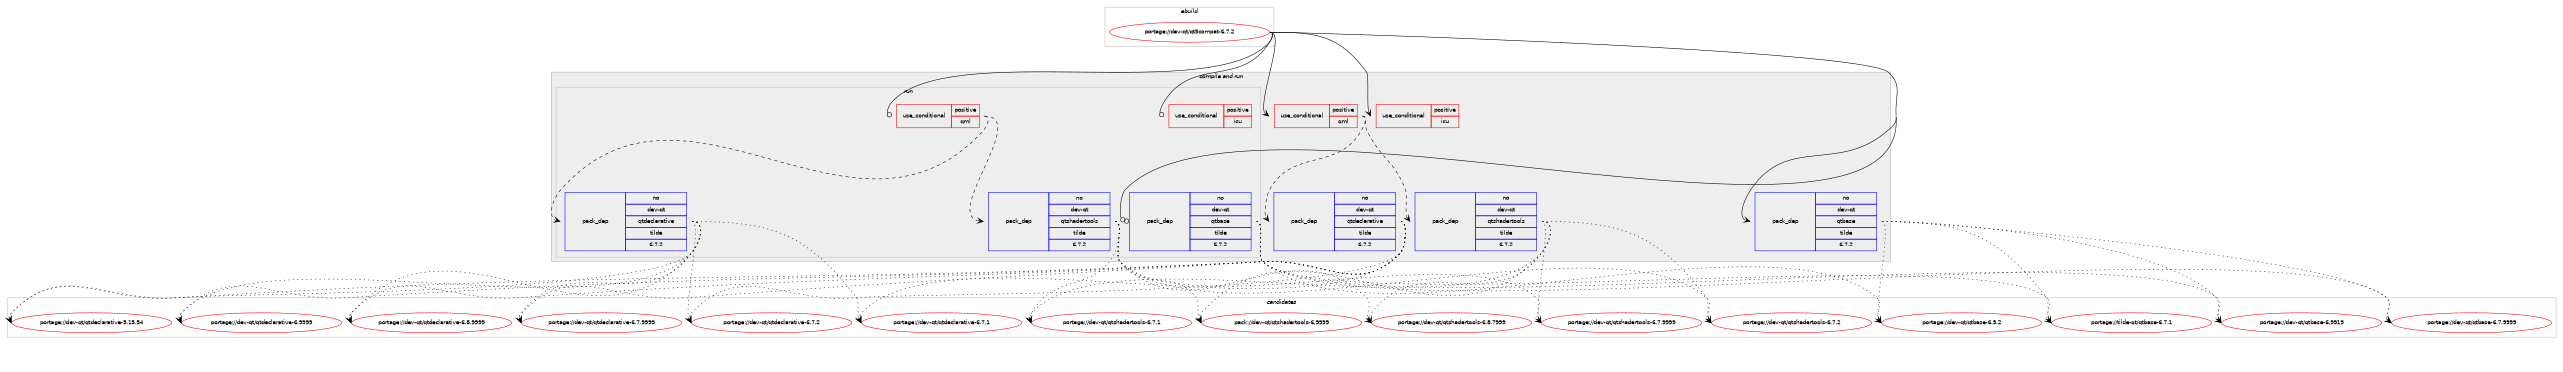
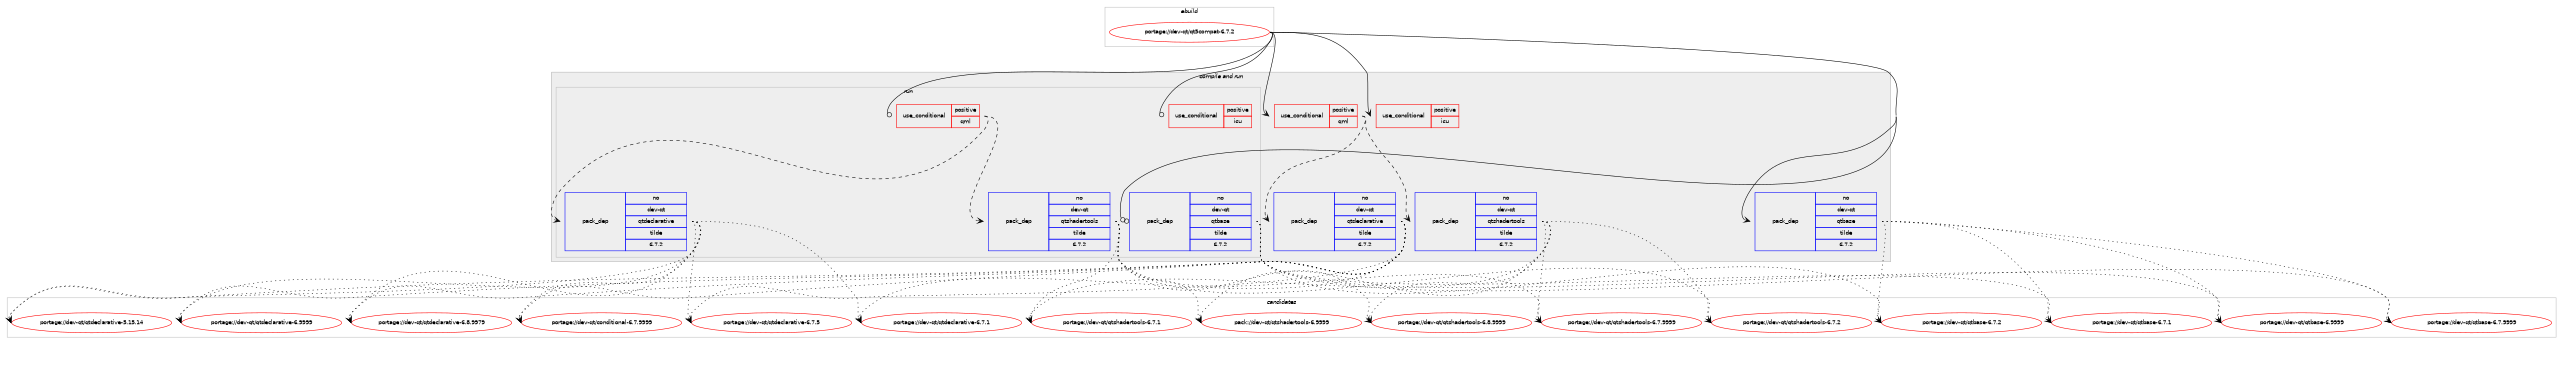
node "portage://dev-qt/qtdeclarative-5.15.54": label "portage://dev-qt/qtdeclarative-5.15.54" -> "portage://dev-qt/qtdeclarative-5.15.14"
node "portage://dev-qt/qtdeclarative-6.8.9999": label "portage://dev-qt/qtdeclarative-6.8.9999" -> "portage://dev-qt/qtdeclarative-6.8.9979"
node "portage://dev-qt/qtdeclarative-6.7.9999": label "portage://dev-qt/qtdeclarative-6.7.9999" -> "portage://dev-qt/conditional-6.7.9999"
node "portage://dev-qt/qtdeclarative-6.7.2": label "portage://dev-qt/qtdeclarative-6.7.2" -> "portage://dev-qt/qtdeclarative-6.7.5"
node "portage://dev-qt/qtshadertools-6.8.7999": label "portage://dev-qt/qtshadertools-6.8.7999" -> "portage://dev-qt/qtshadertools-6.8.9999"
node "portage://dev-qt/qtbase-6.5.2": label "portage://dev-qt/qtbase-6.5.2" -> "portage://dev-qt/qtbase-6.7.2"
node "portage://tilde-qt/qtbase-6.7.1": label "portage://tilde-qt/qtbase-6.7.1" -> "portage://dev-qt/qtbase-6.7.1"
node "portage://dev-qt/qtbase-6.9919": label "portage://dev-qt/qtbase-6.9919" -> "portage://dev-qt/qtbase-6.9999"
